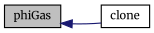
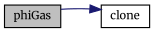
edge "clone" -> "phiGas": reversed
